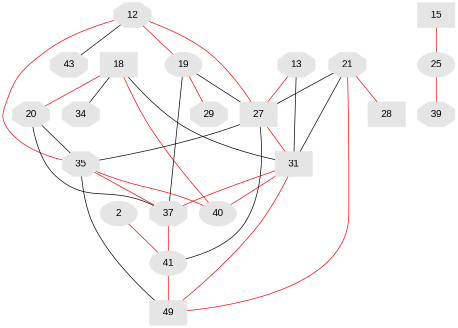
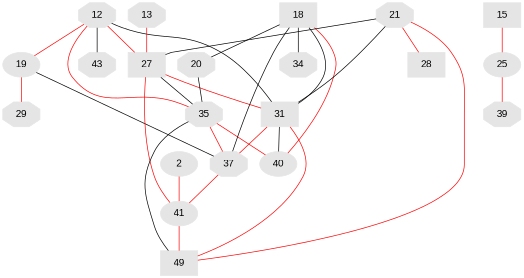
edge "19" -- "27": removed
edge "18" -- "20": color red -> black
edge "13" -- "31": now "12" -- "31"
edge "20" -- "37": now "18" -- "37"
edge "31" -- "40": color red -> black
edge "27" -- "41": color black -> red
